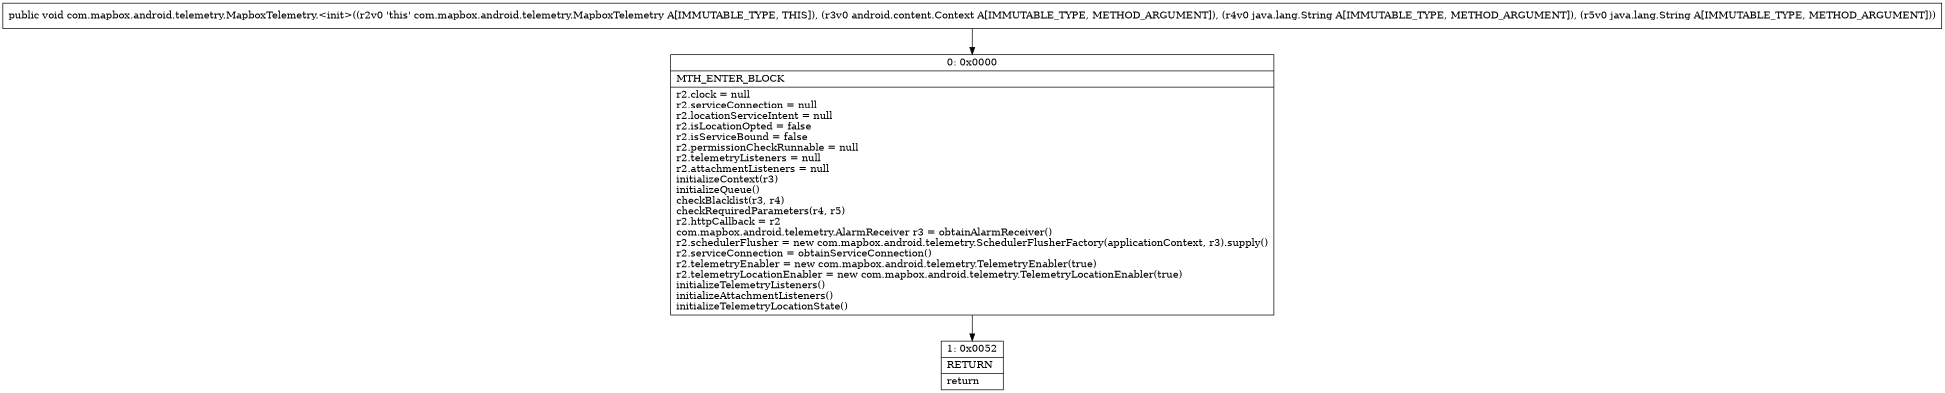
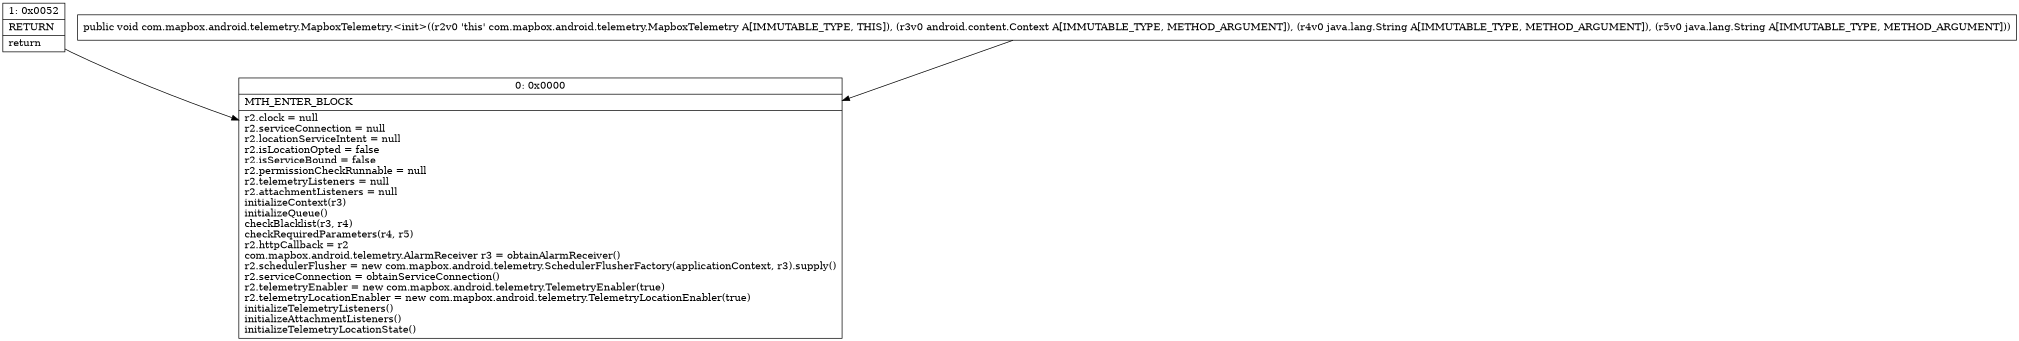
edge "0: 0x0000" -> "1: 0x0052": reversed
